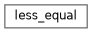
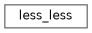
node "less_equal": label "less_equal" -> "less_less"
